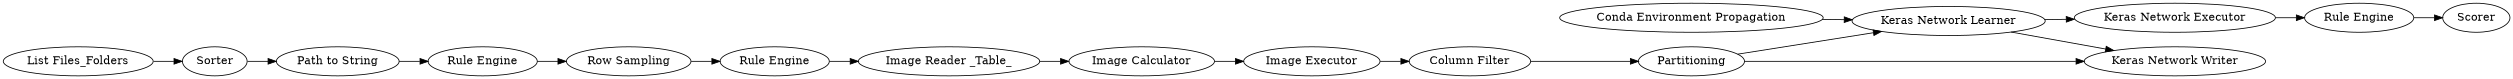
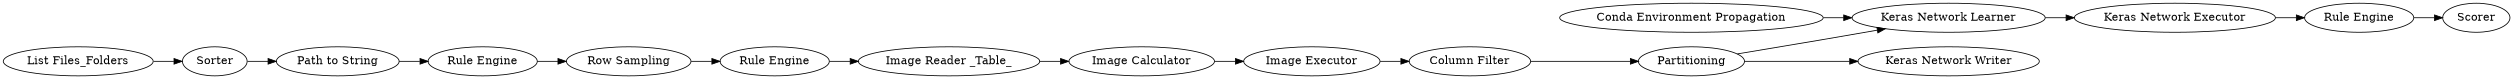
edge "Keras Network Learner" -> "Keras Network Writer": removed
